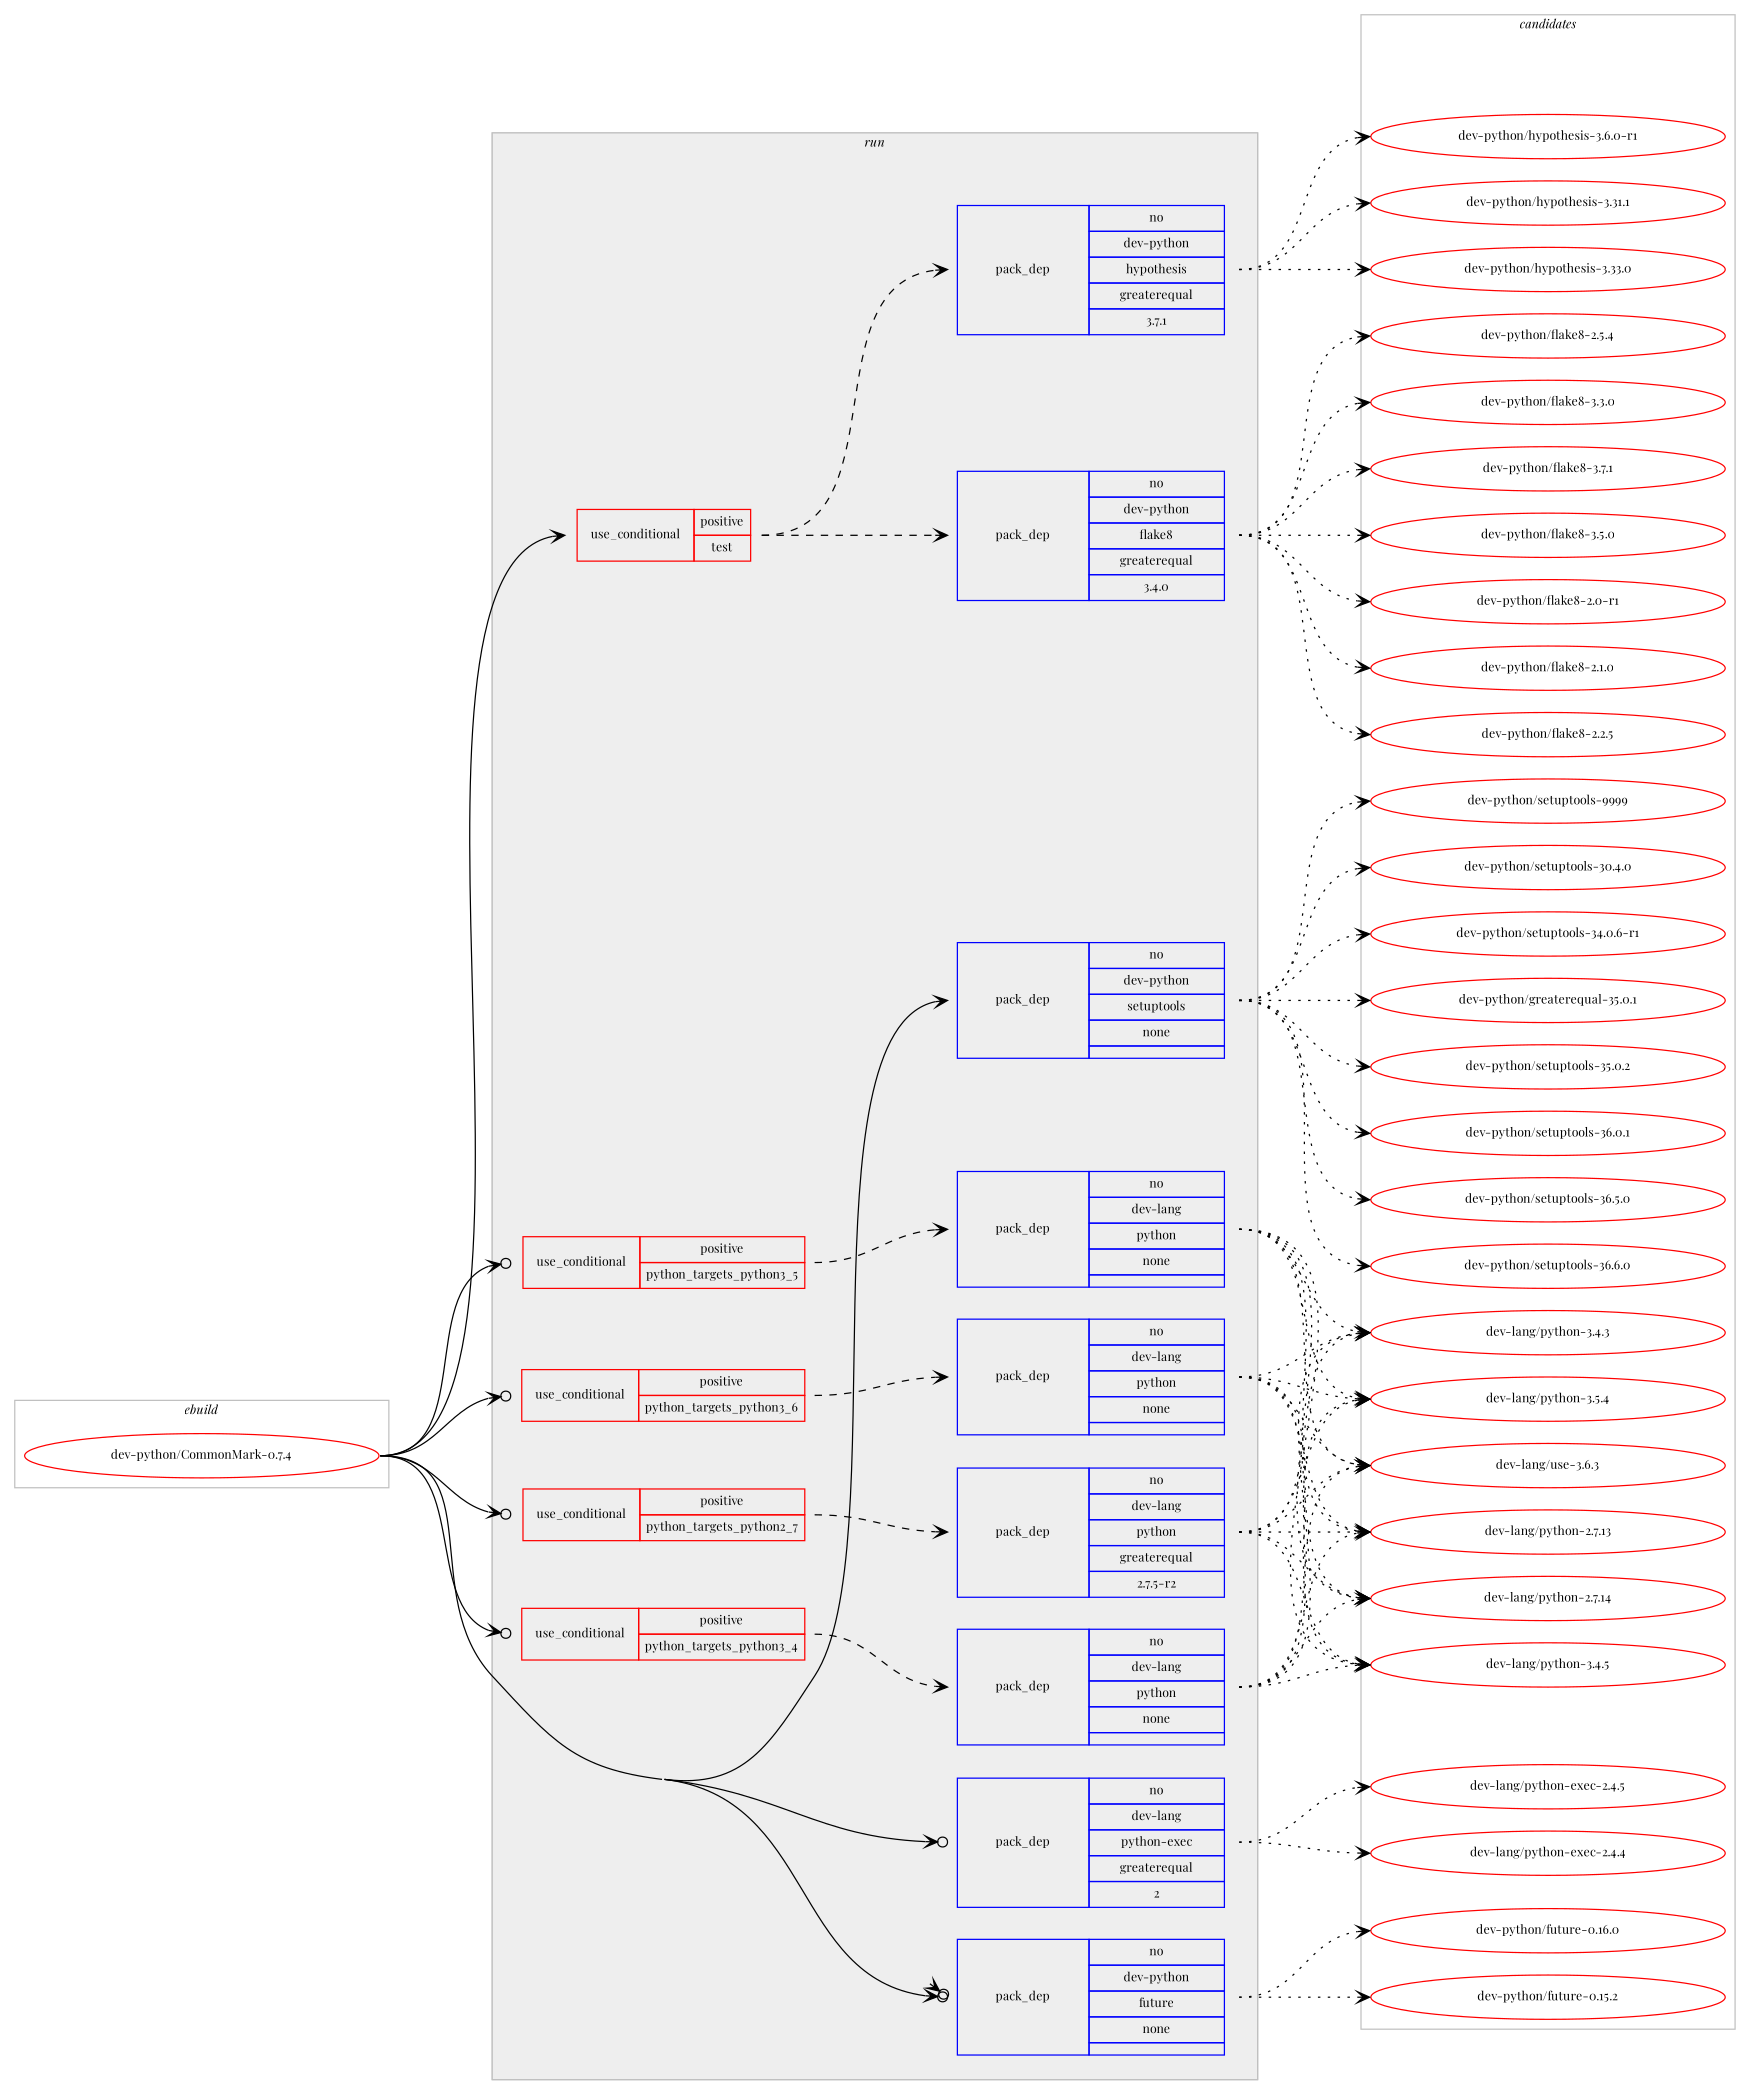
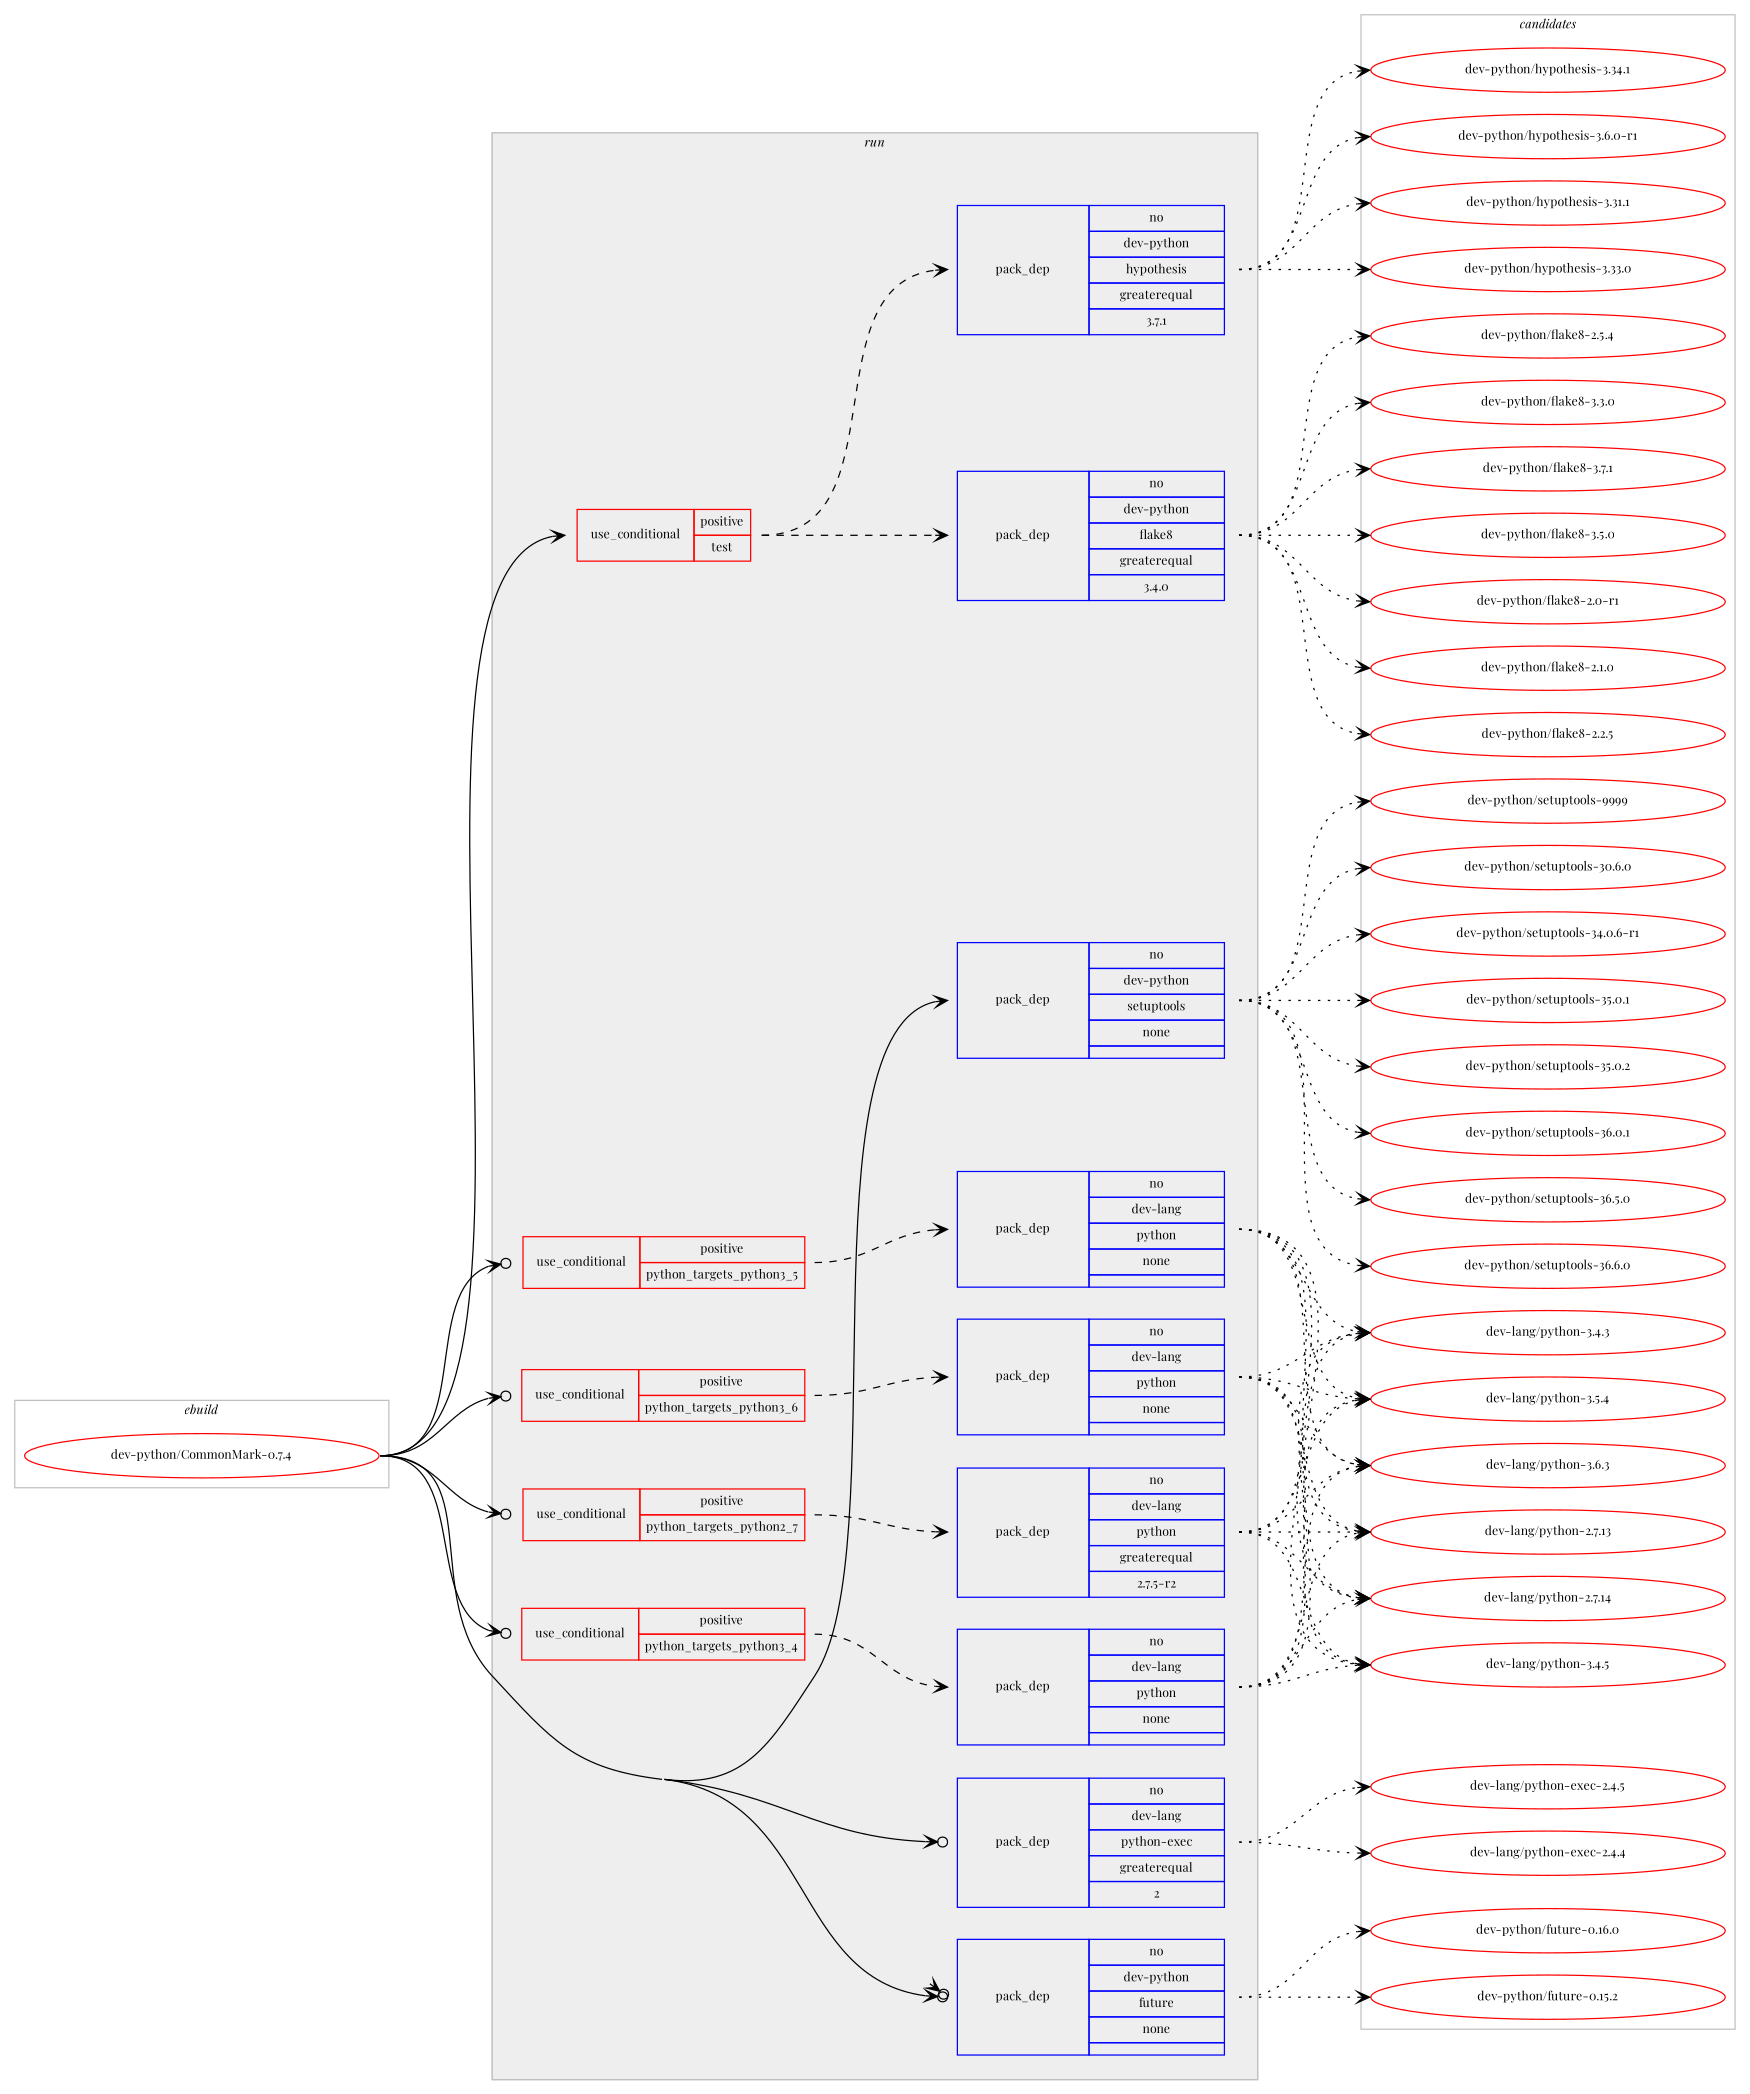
node "dev-python/hypothesis-3.34.1": added
node "dev-python/setuptools-30.4.0": label "dev-python/setuptools-30.4.0" -> "dev-python/setuptools-30.6.0"
node "dev-python/greaterequal-35.0.1": label "dev-python/greaterequal-35.0.1" -> "dev-python/setuptools-35.0.1"
node "dev-lang/use-3.6.3": label "dev-lang/use-3.6.3" -> "dev-lang/python-3.6.3"
